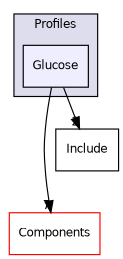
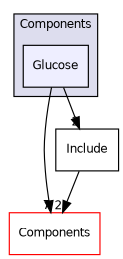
cluster "Profiles": label "Profiles" -> "Components"
edge "Include" -> "Components": added
